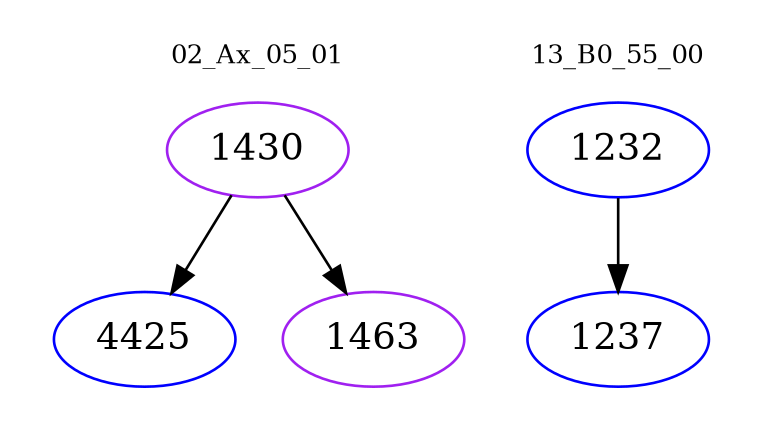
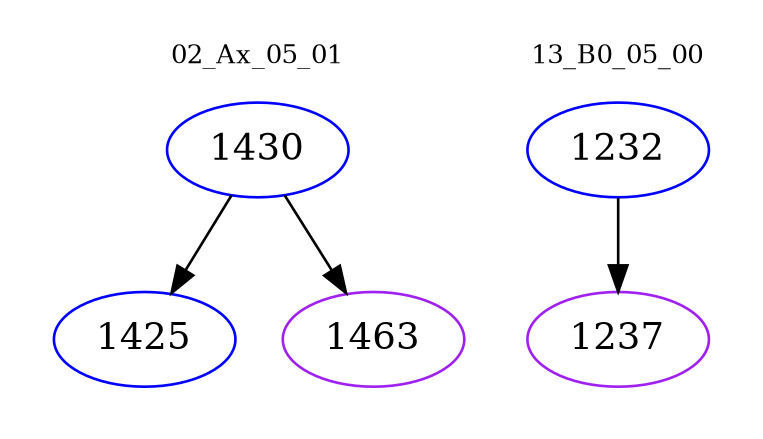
cluster "13_B0_55_00": label "13_B0_55_00" -> "13_B0_05_00"
node "1430": color purple -> blue
node "4425": label "4425" -> "1425"
node "1237": color blue -> purple
